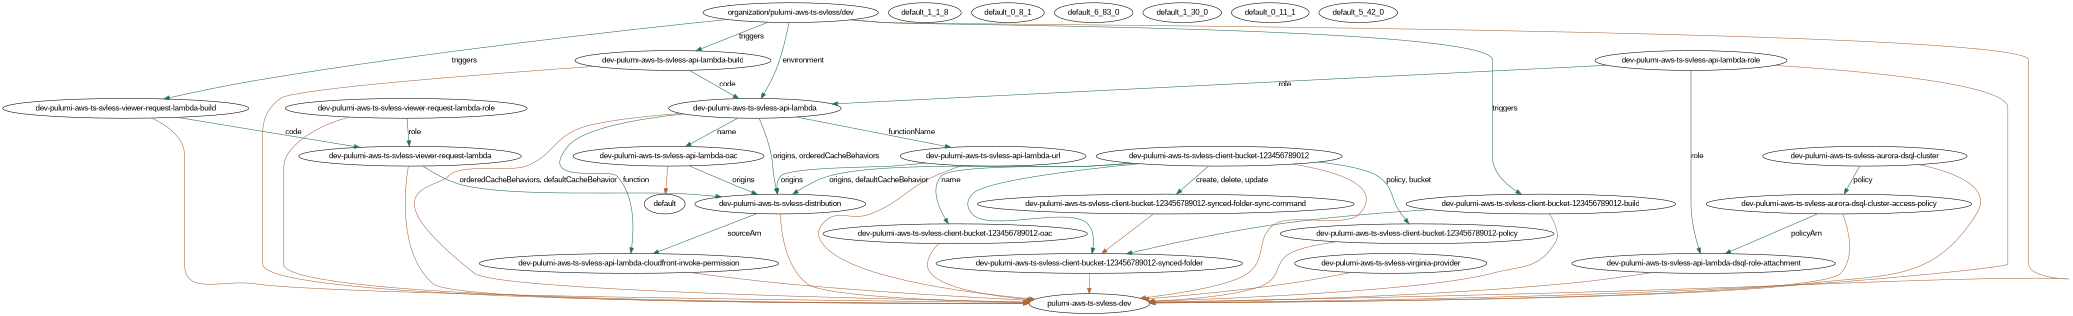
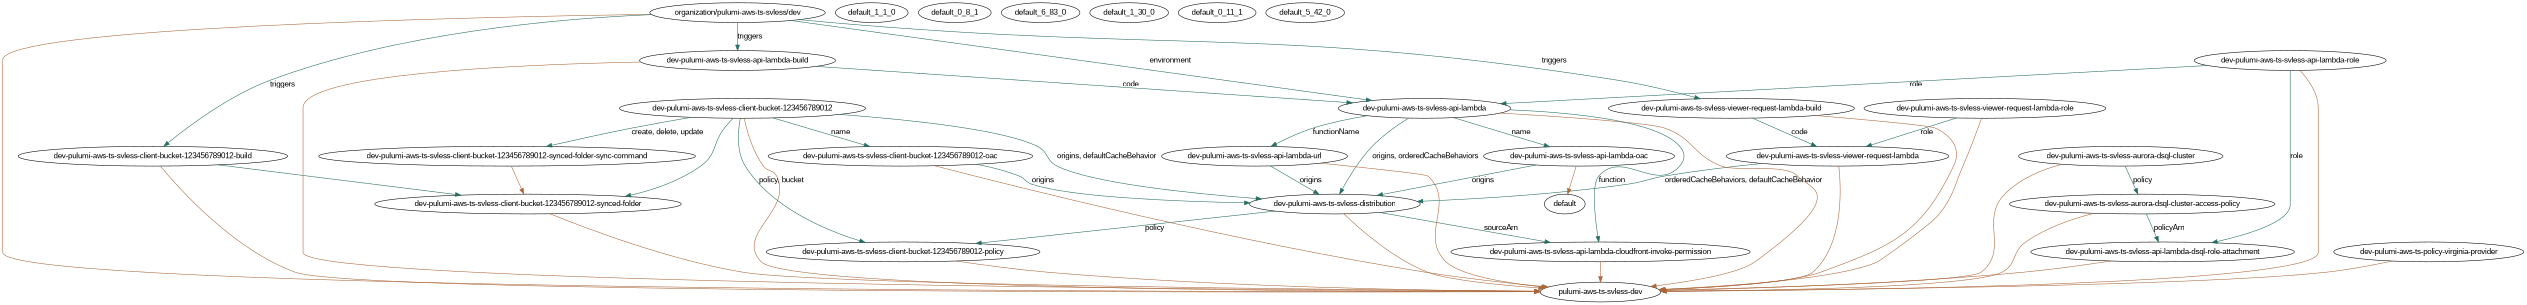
node "default_1_1_8": label "default_1_1_8" -> "default_1_1_0"
edge "dev-pulumi-aws-ts-svless-client-bucket-123456789012-oac" -> "dev-pulumi-aws-ts-svless-distribution": added, label "origins"
edge "dev-pulumi-aws-ts-svless-distribution" -> "dev-pulumi-aws-ts-svless-client-bucket-123456789012-policy": added, label "policy"
node "dev-pulumi-aws-ts-svless-virginia-provider": label "dev-pulumi-aws-ts-svless-virginia-provider" -> "dev-pulumi-aws-ts-policy-virginia-provider"
